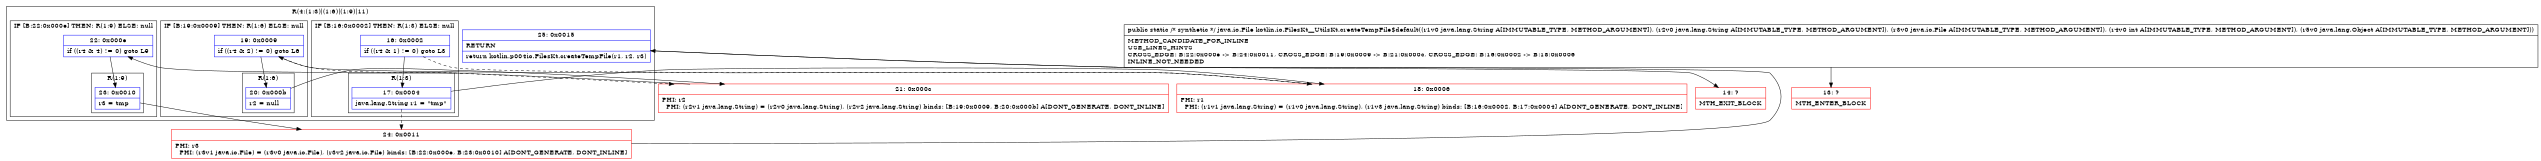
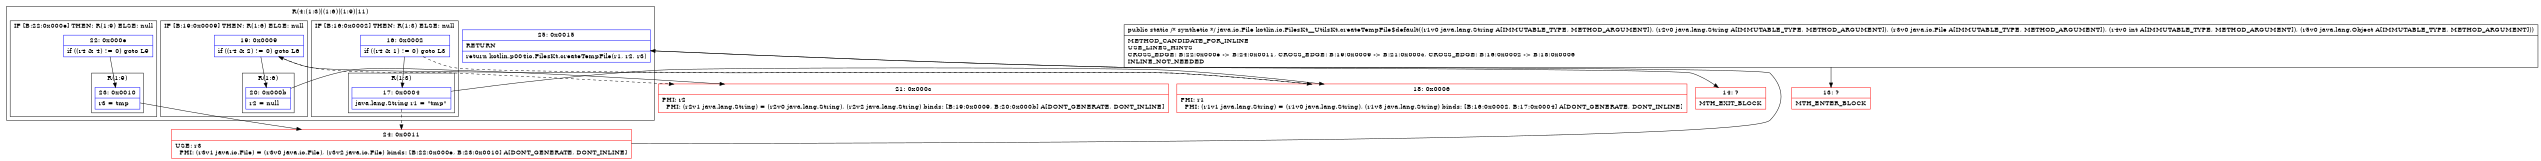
edge "21: 0x000c" -> "22: 0x000e": removed
node "24: 0x0011": text "PHI: r3" -> "USE: r3"
